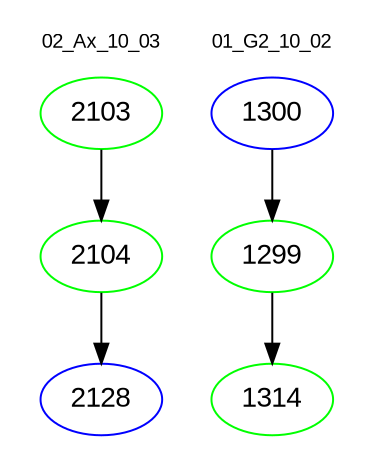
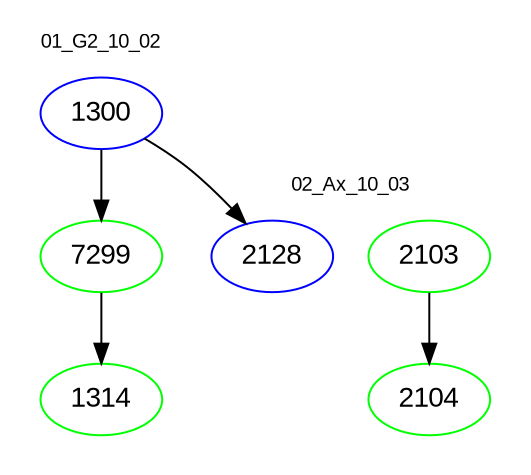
node "1299": label "1299" -> "7299"
edge "2104" -> "2128": now "1300" -> "2128"
